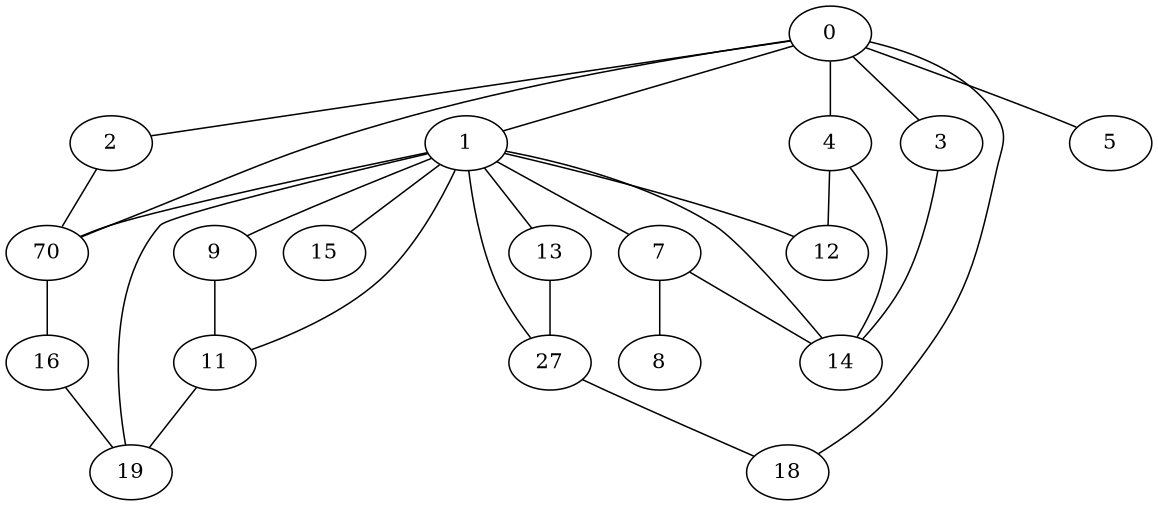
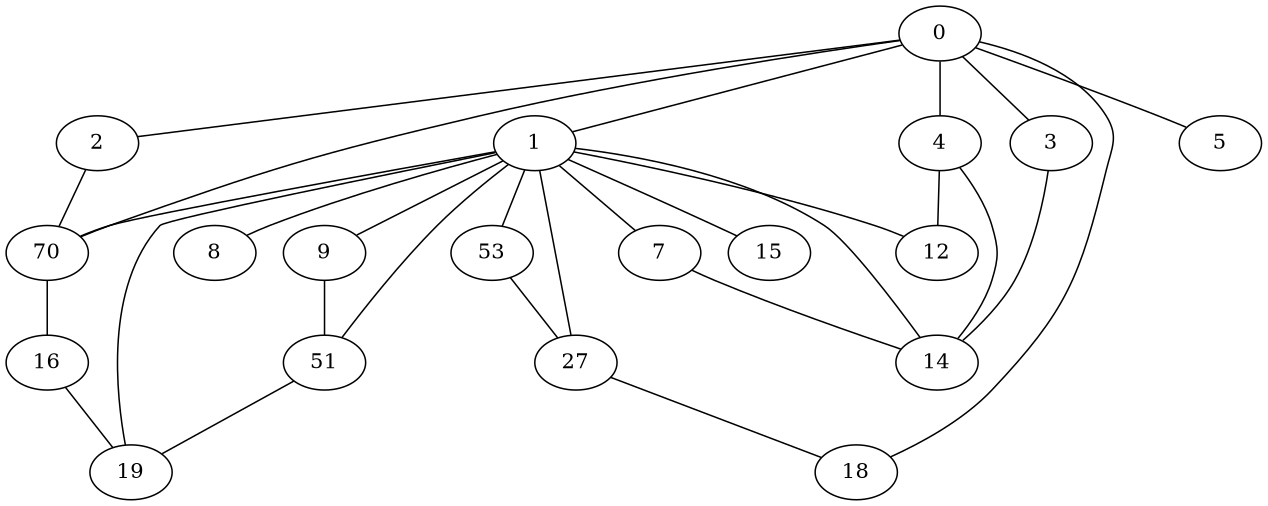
node "13": label "13" -> "53"
edge "7" -- "8": now "1" -- "8"
node "11": label "11" -> "51"
